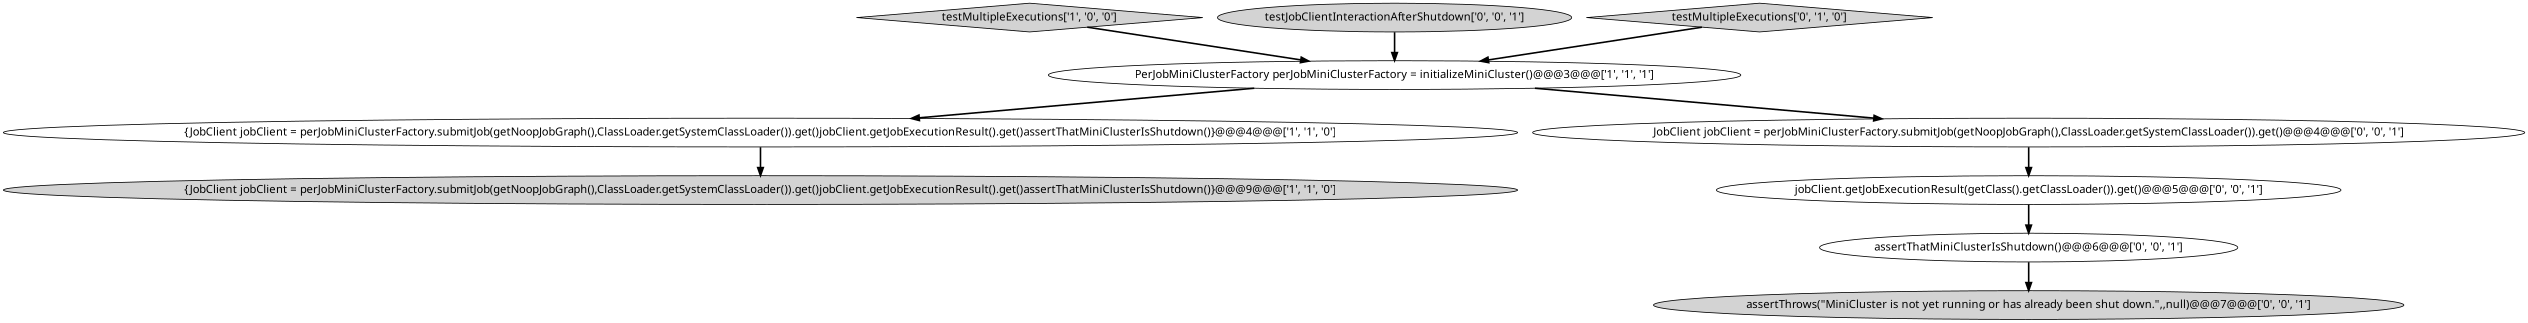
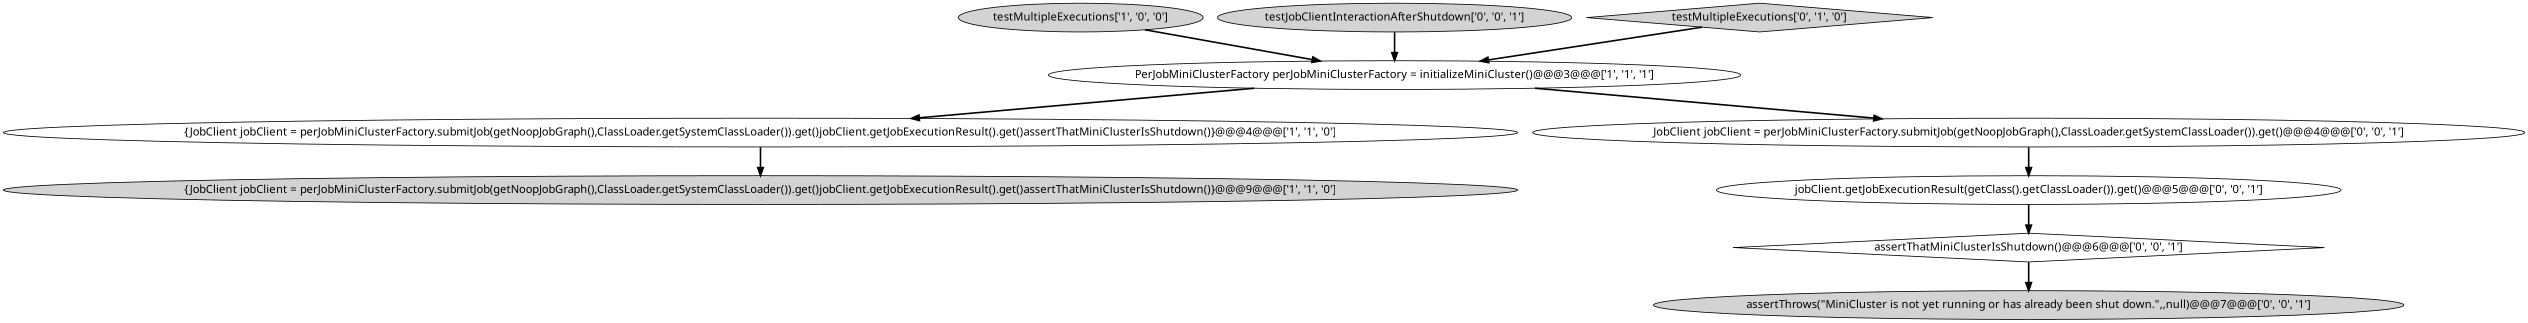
node "testMultipleExecutions['1', '0', '0']": shape diamond -> ellipse
node "assertThatMiniClusterIsShutdown()@@@6@@@['0', '0', '1']": shape ellipse -> diamond
